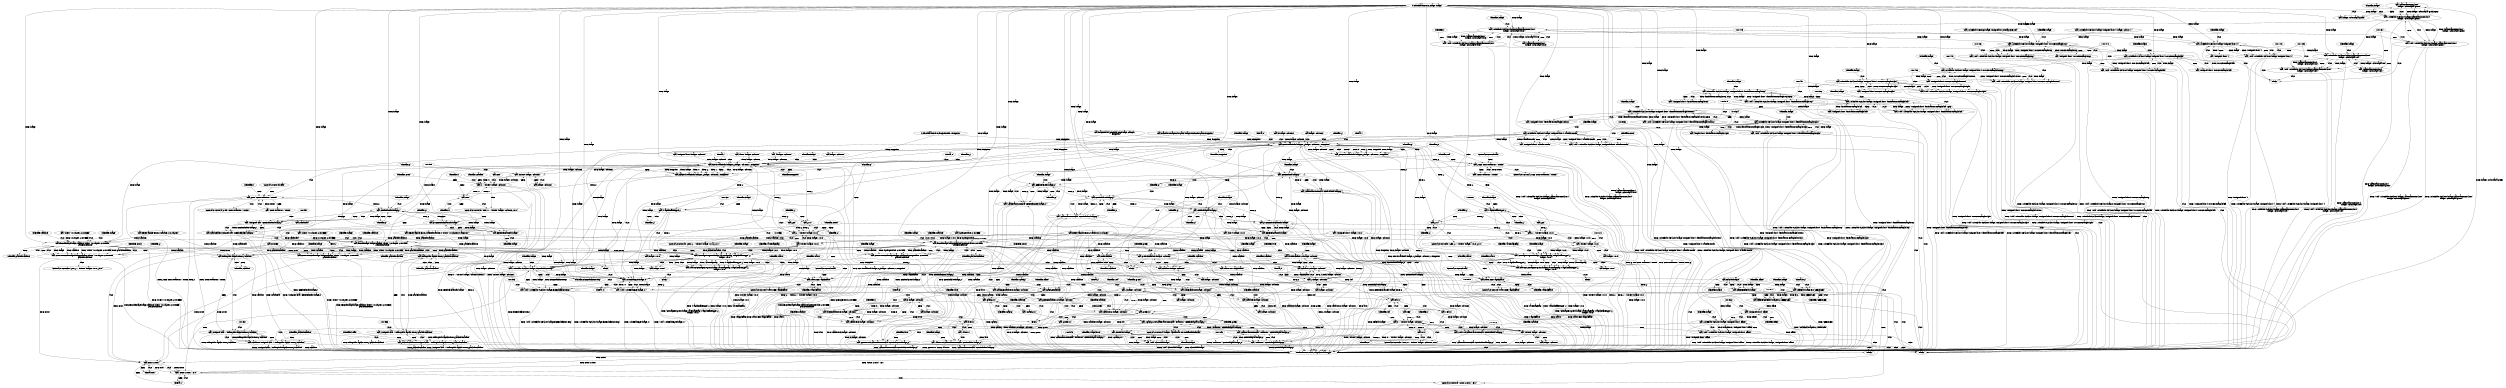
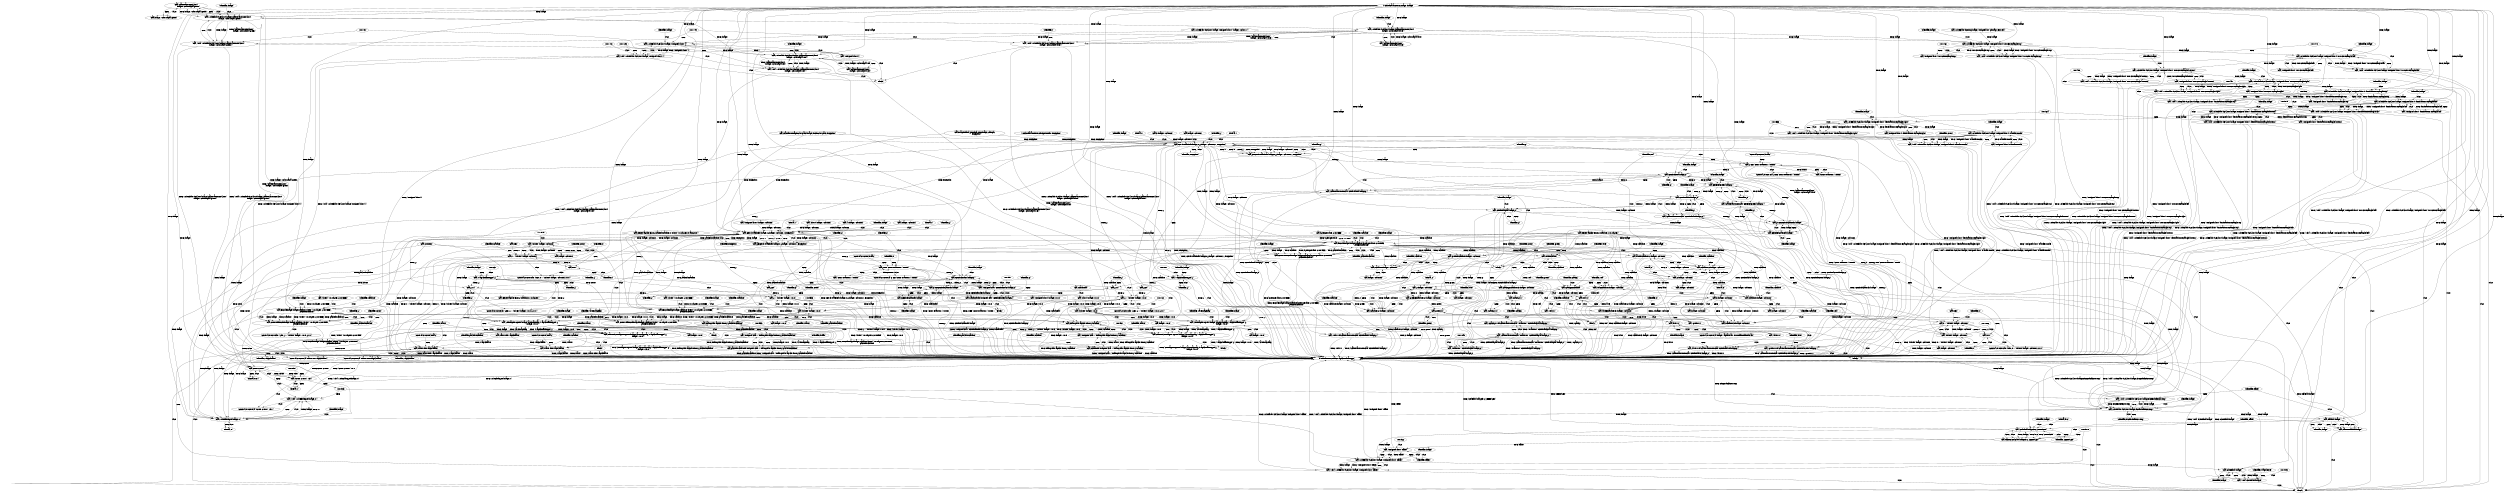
node "1001479": removed
node "(Call,(length short) destination_rectangle.right)": label "(Call,(length short) destination_rectangle.right)" -> "(Call,(unsigned short) destination_rectangle.right)"
edge "1001903" -> "(Call,(count & 0x01) != 0)": reversed
edge "(Call,scanline+3*image->columns)" -> "(MethodReturn,static MagickBooleanType)": removed, label "DDG: 3*image->columns"
